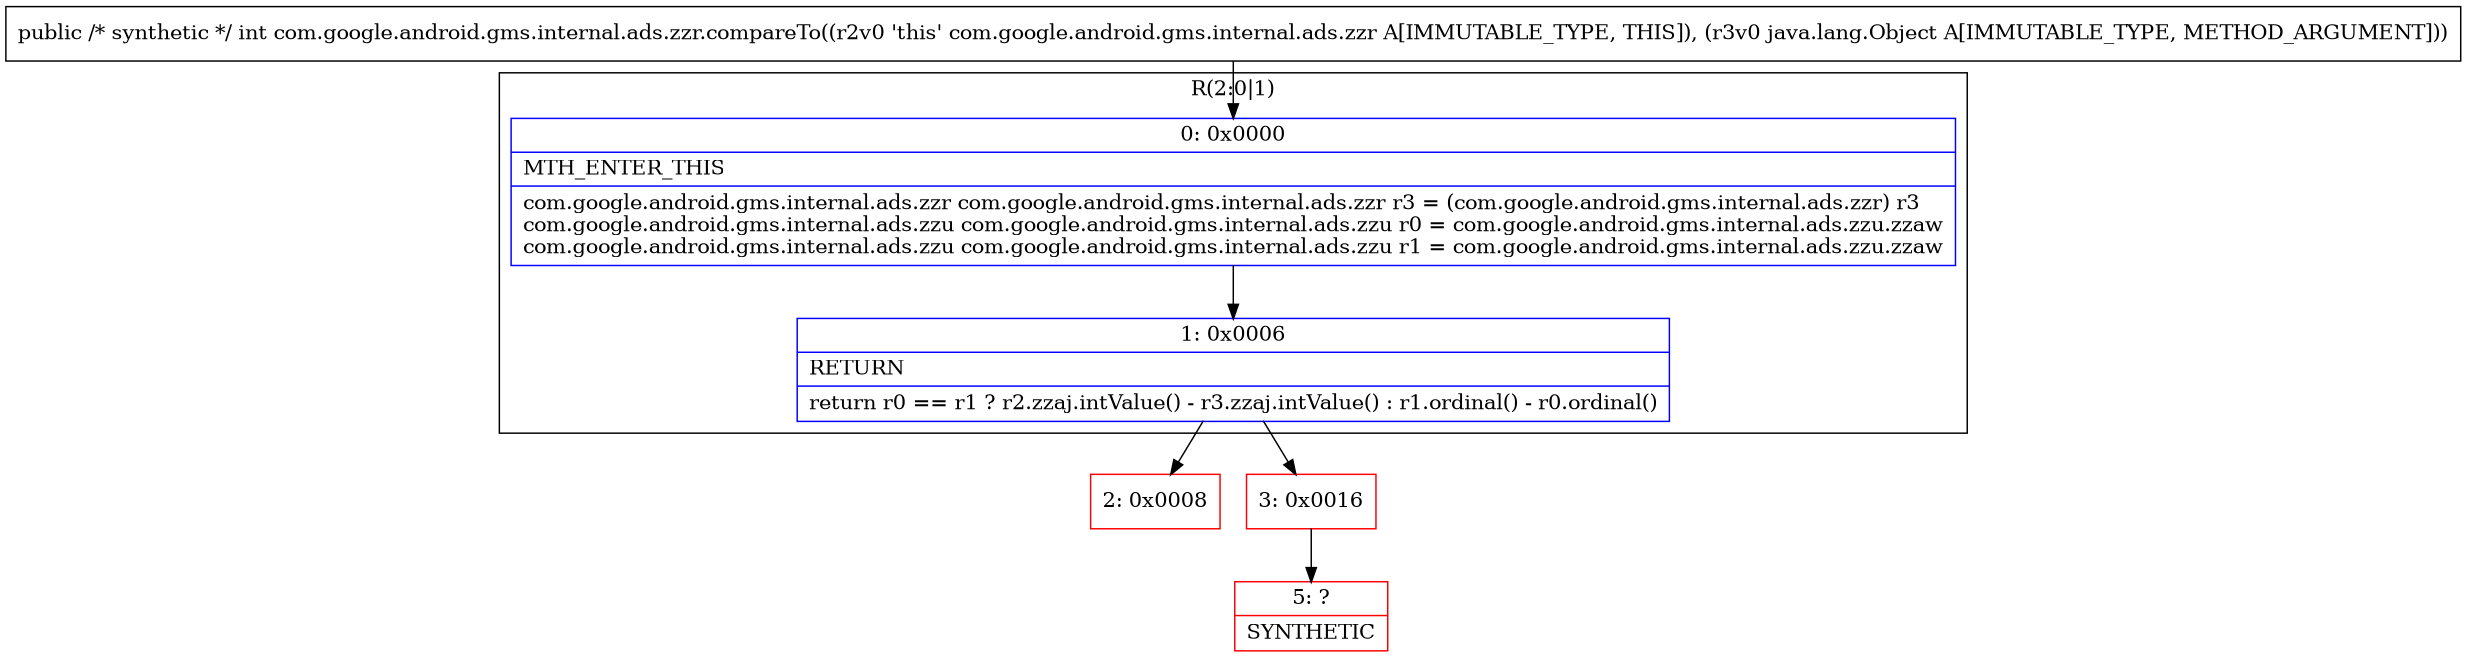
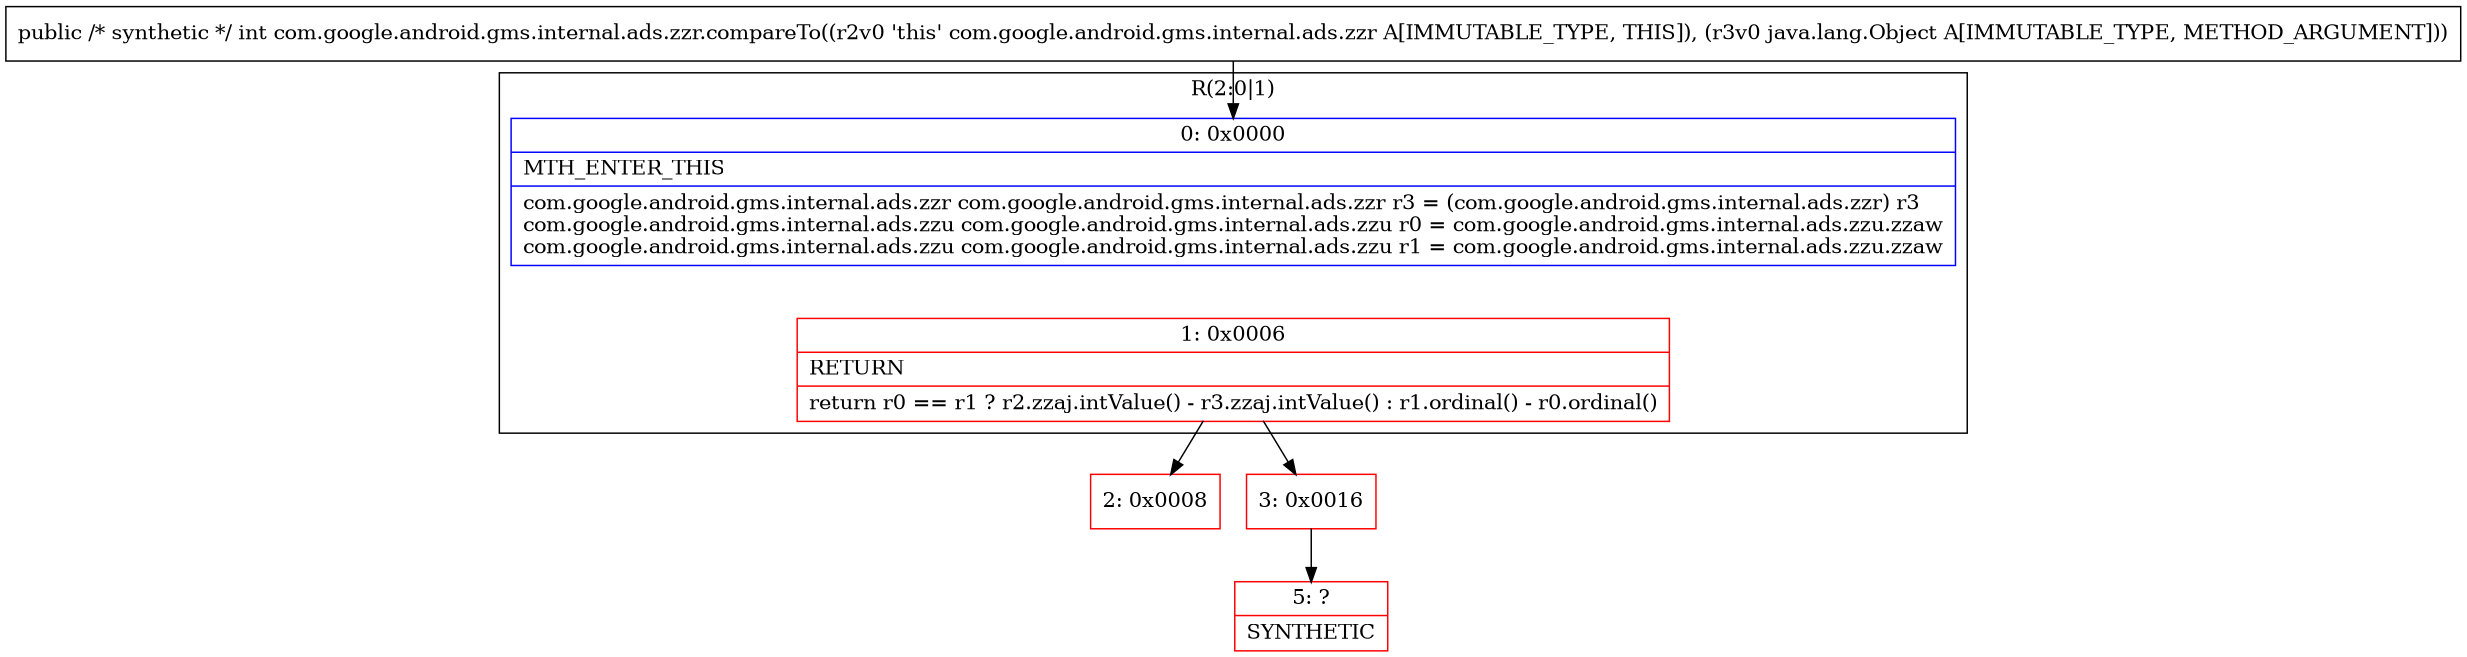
edge "0: 0x0000" -> "1: 0x0006": removed
node "1: 0x0006": color blue -> red
